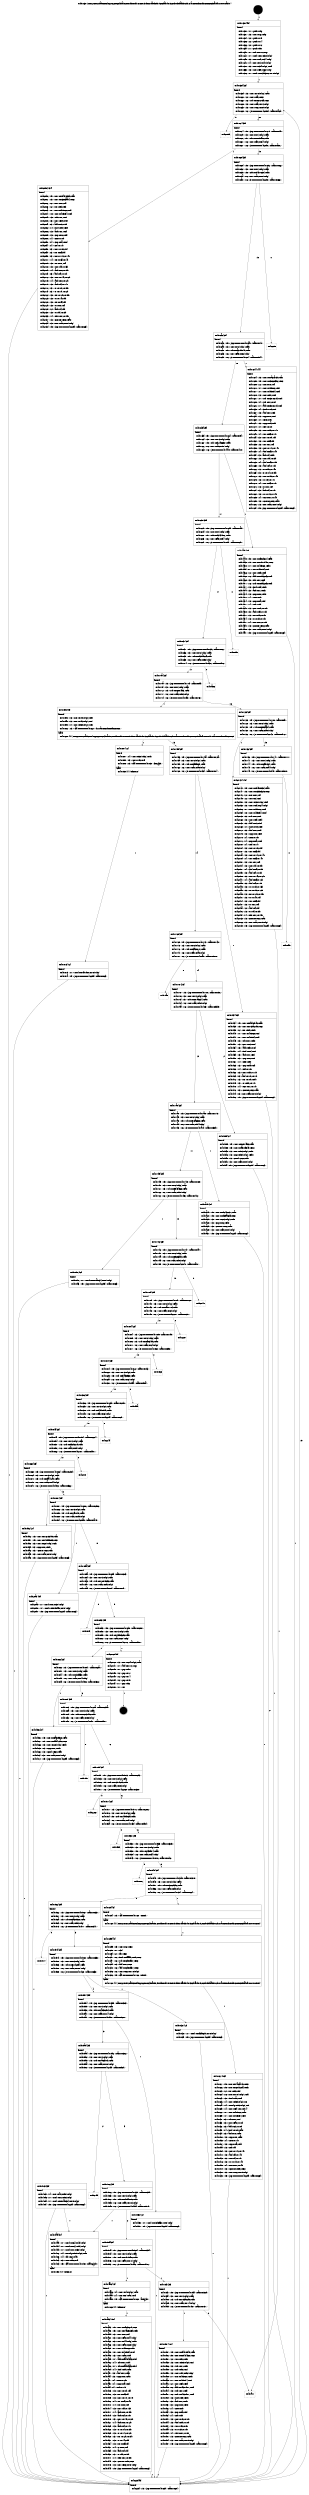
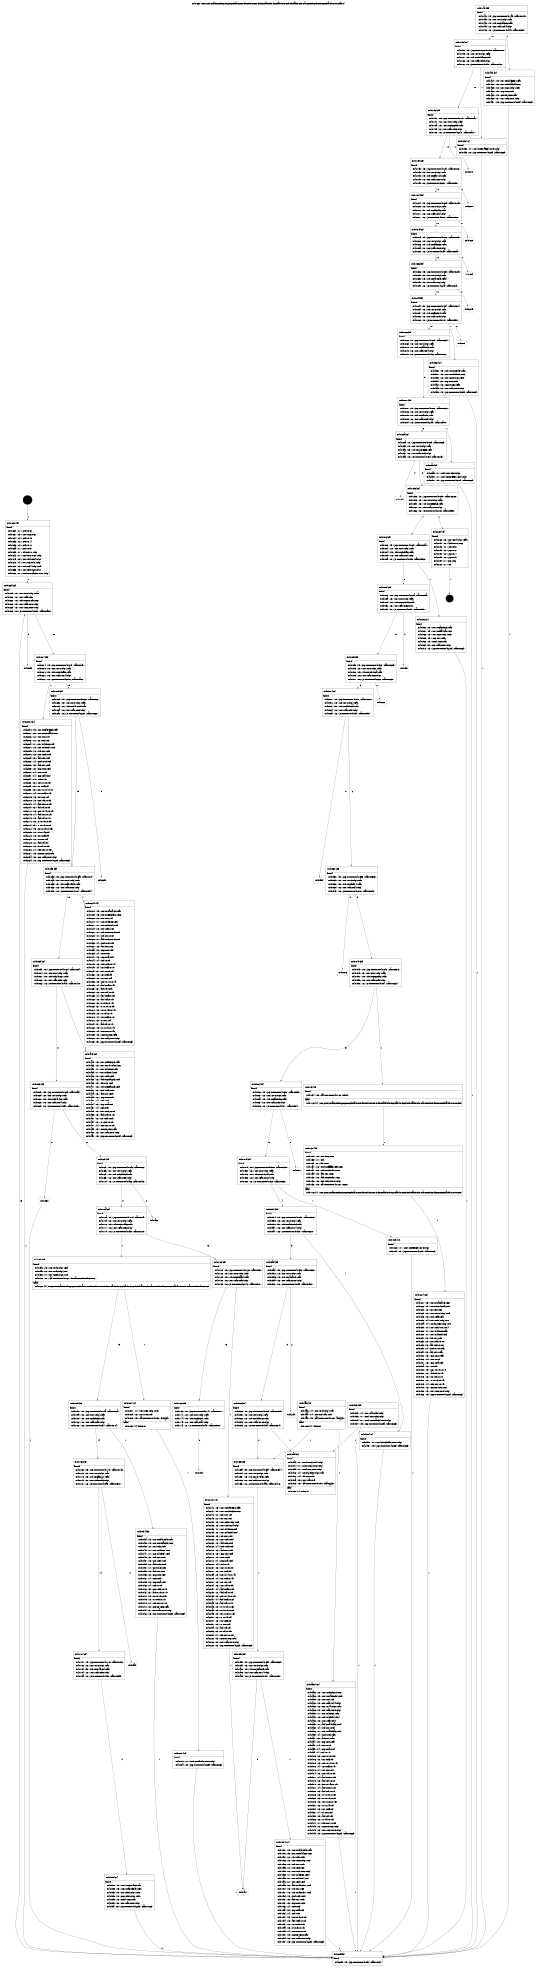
edge "0x401787 [25]" -> "0x4017a0 [25]": removed, label "12"
edge "0x401868 [25]" -> "0x401b92 [27]": now "0x40184f [25]" -> "0x401b92 [27]"
edge "0x401a4e [88]" -> "0x40229f [5]": now "0x401e5b" -> "0x40229f [5]"
edge "0x4019df [25]" -> "0x401aa6 [13]": reversed
